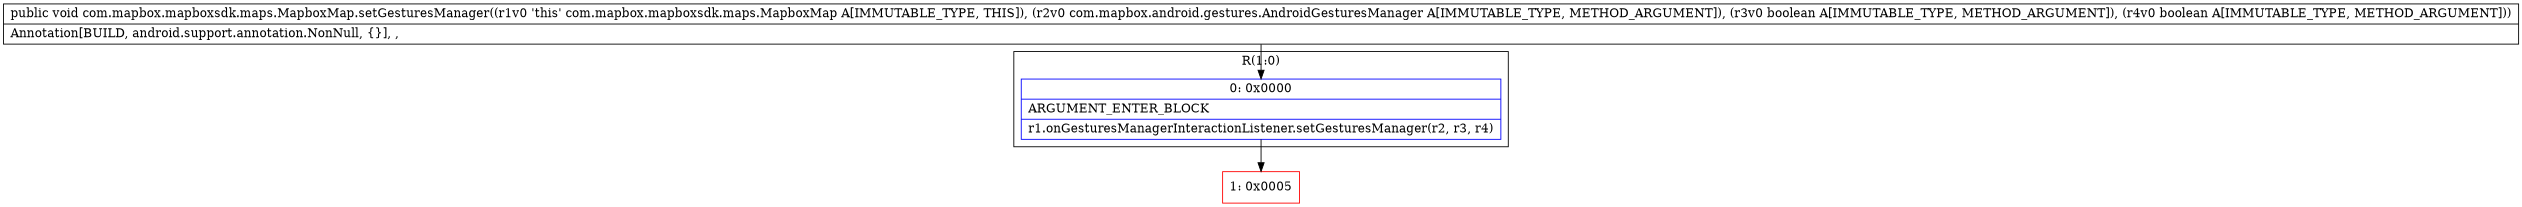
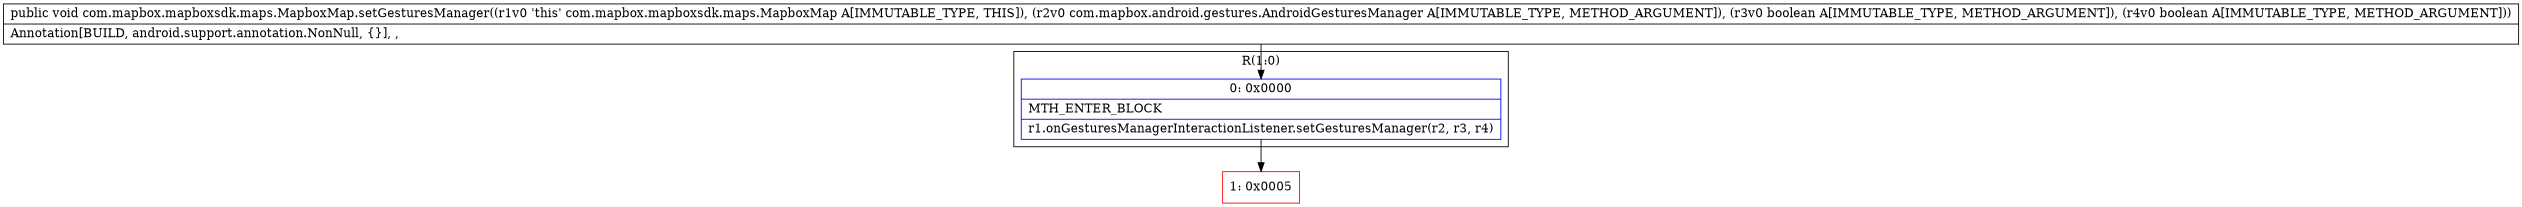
node "0: 0x0000": text "ARGUMENT_ENTER_BLOCK" -> "MTH_ENTER_BLOCK"
